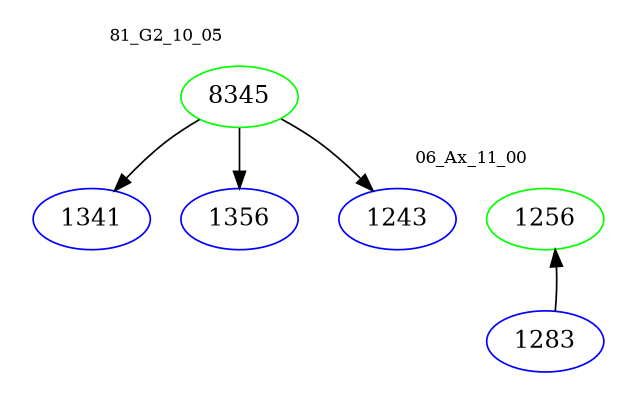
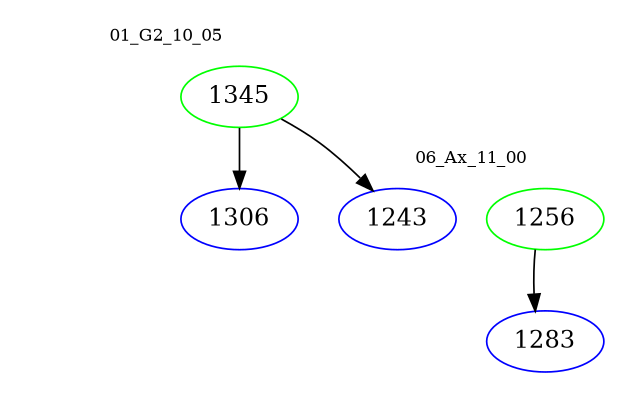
cluster "81_G2_10_05": label "81_G2_10_05" -> "01_G2_10_05"
node "8345": label "8345" -> "1345"
node "1341": removed
node "1356": label "1356" -> "1306"
edge "1283" -> "1256": reversed
